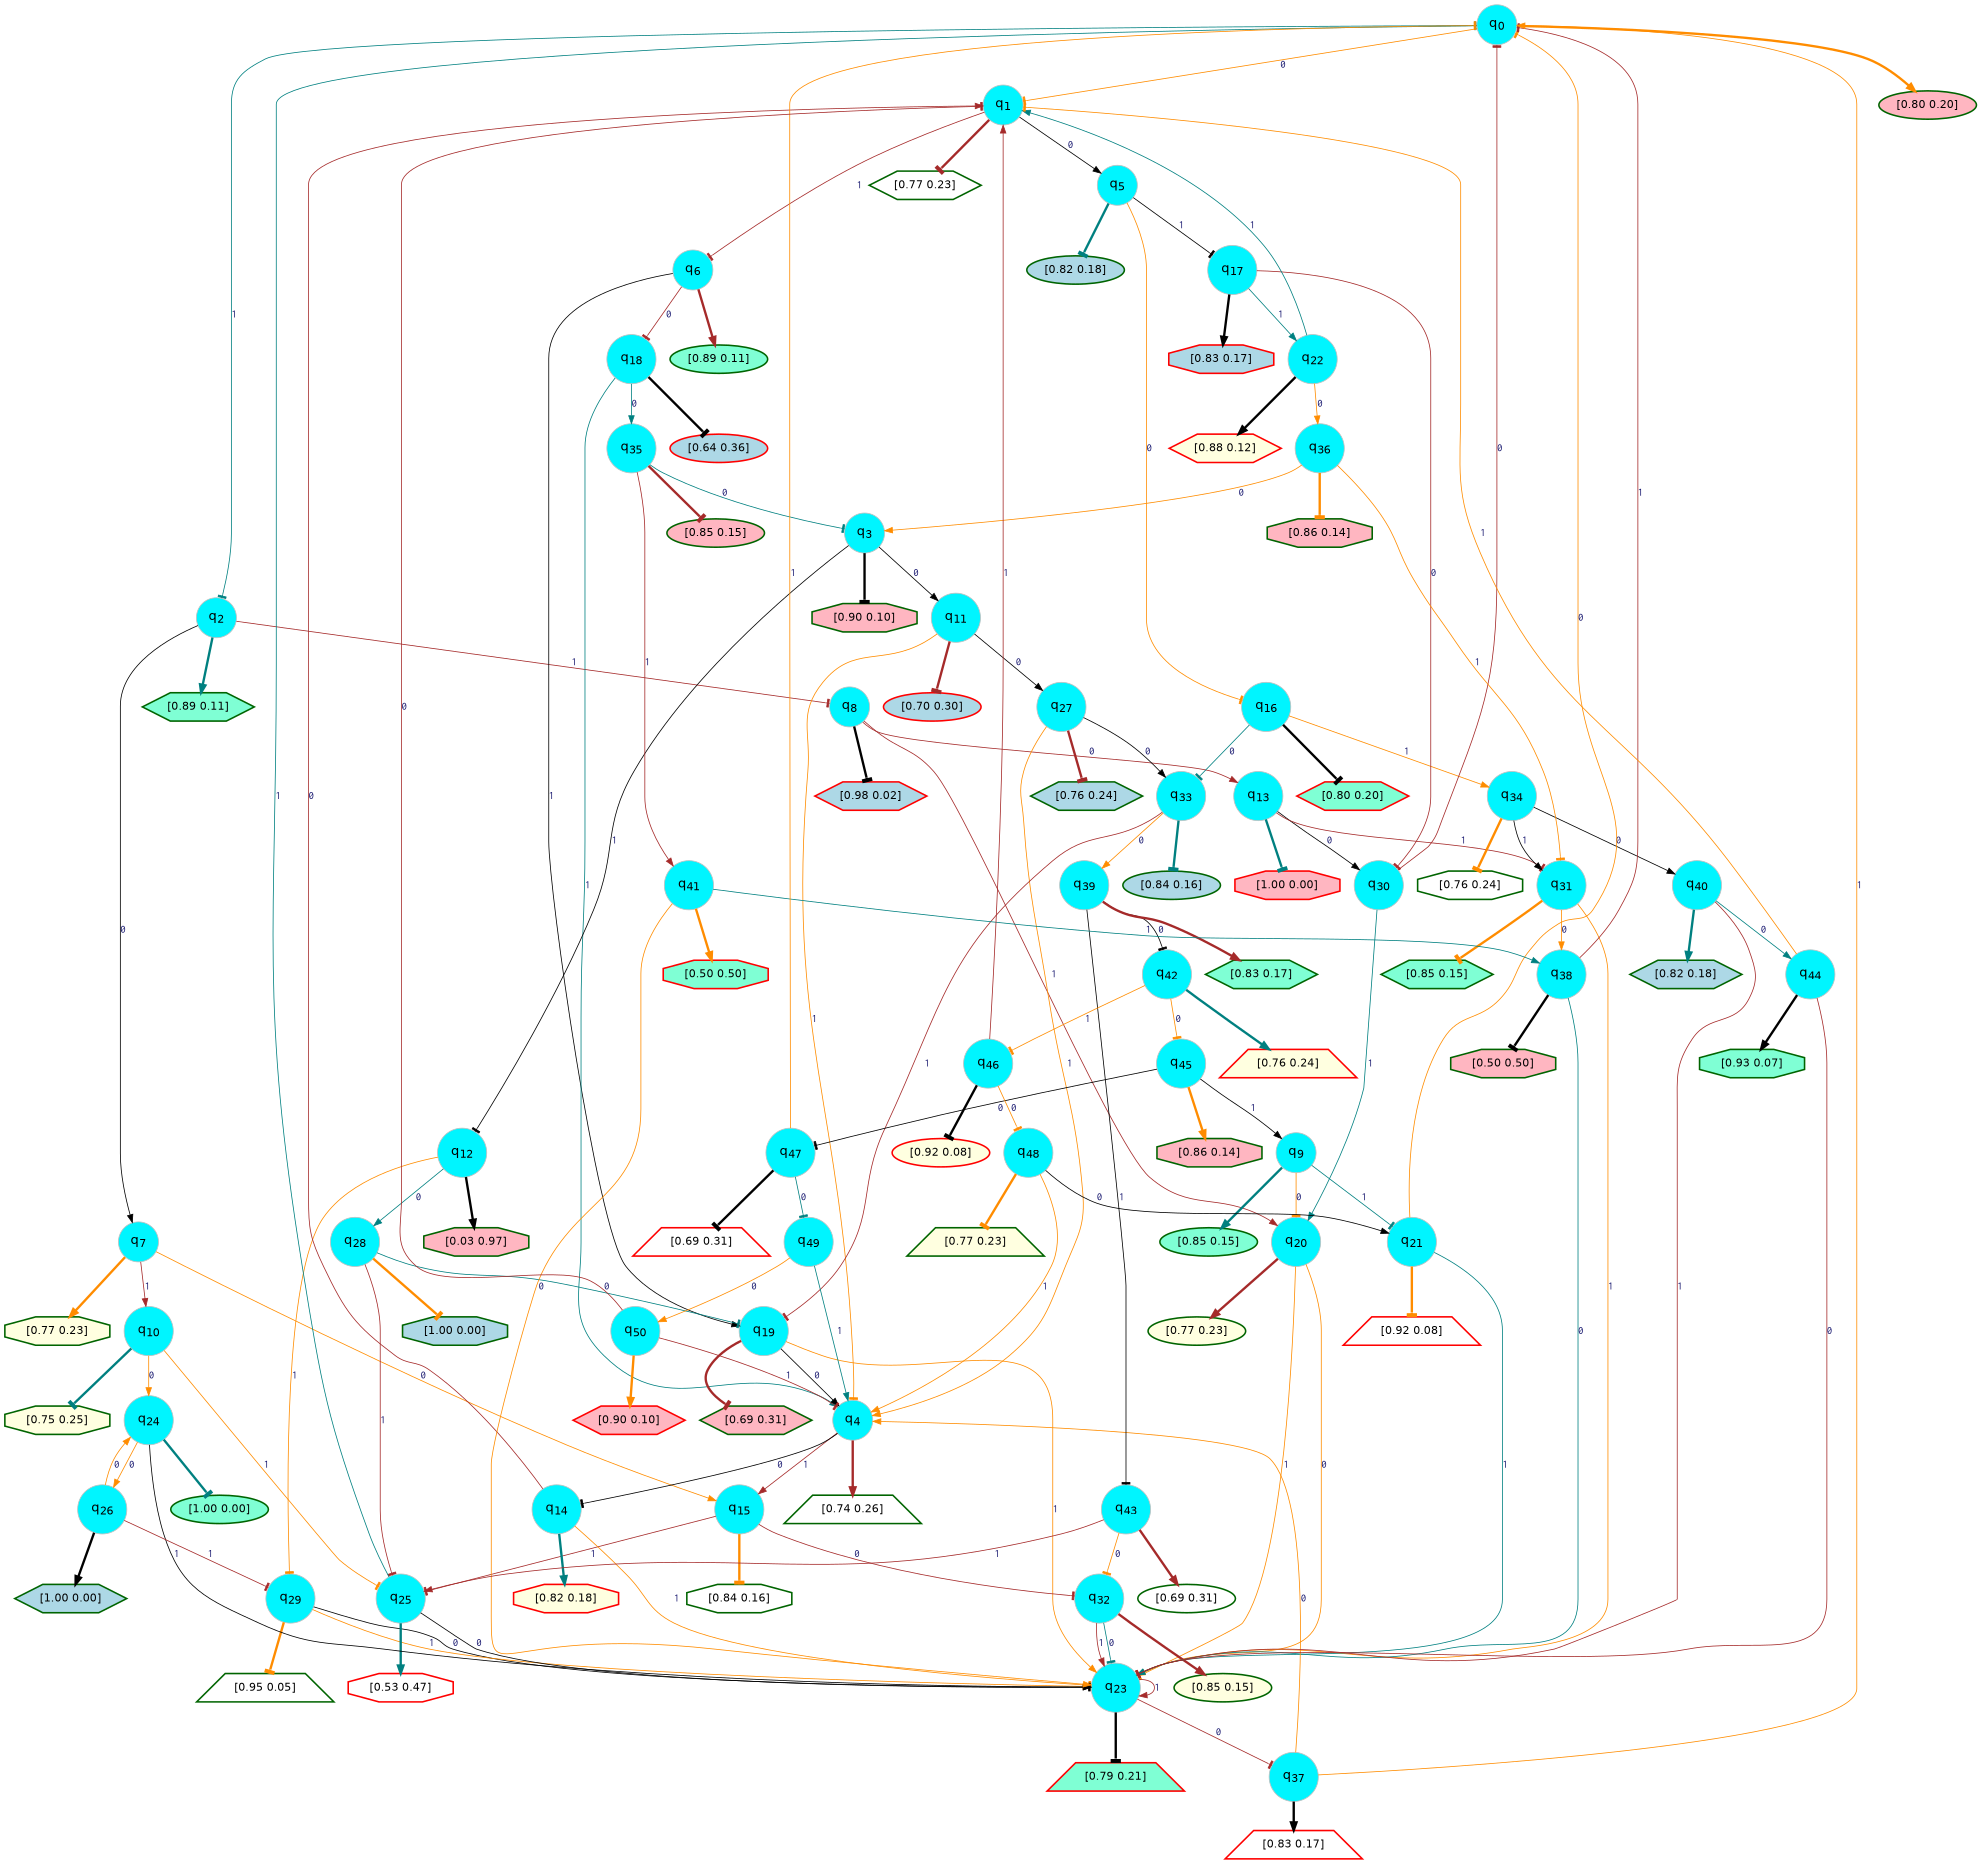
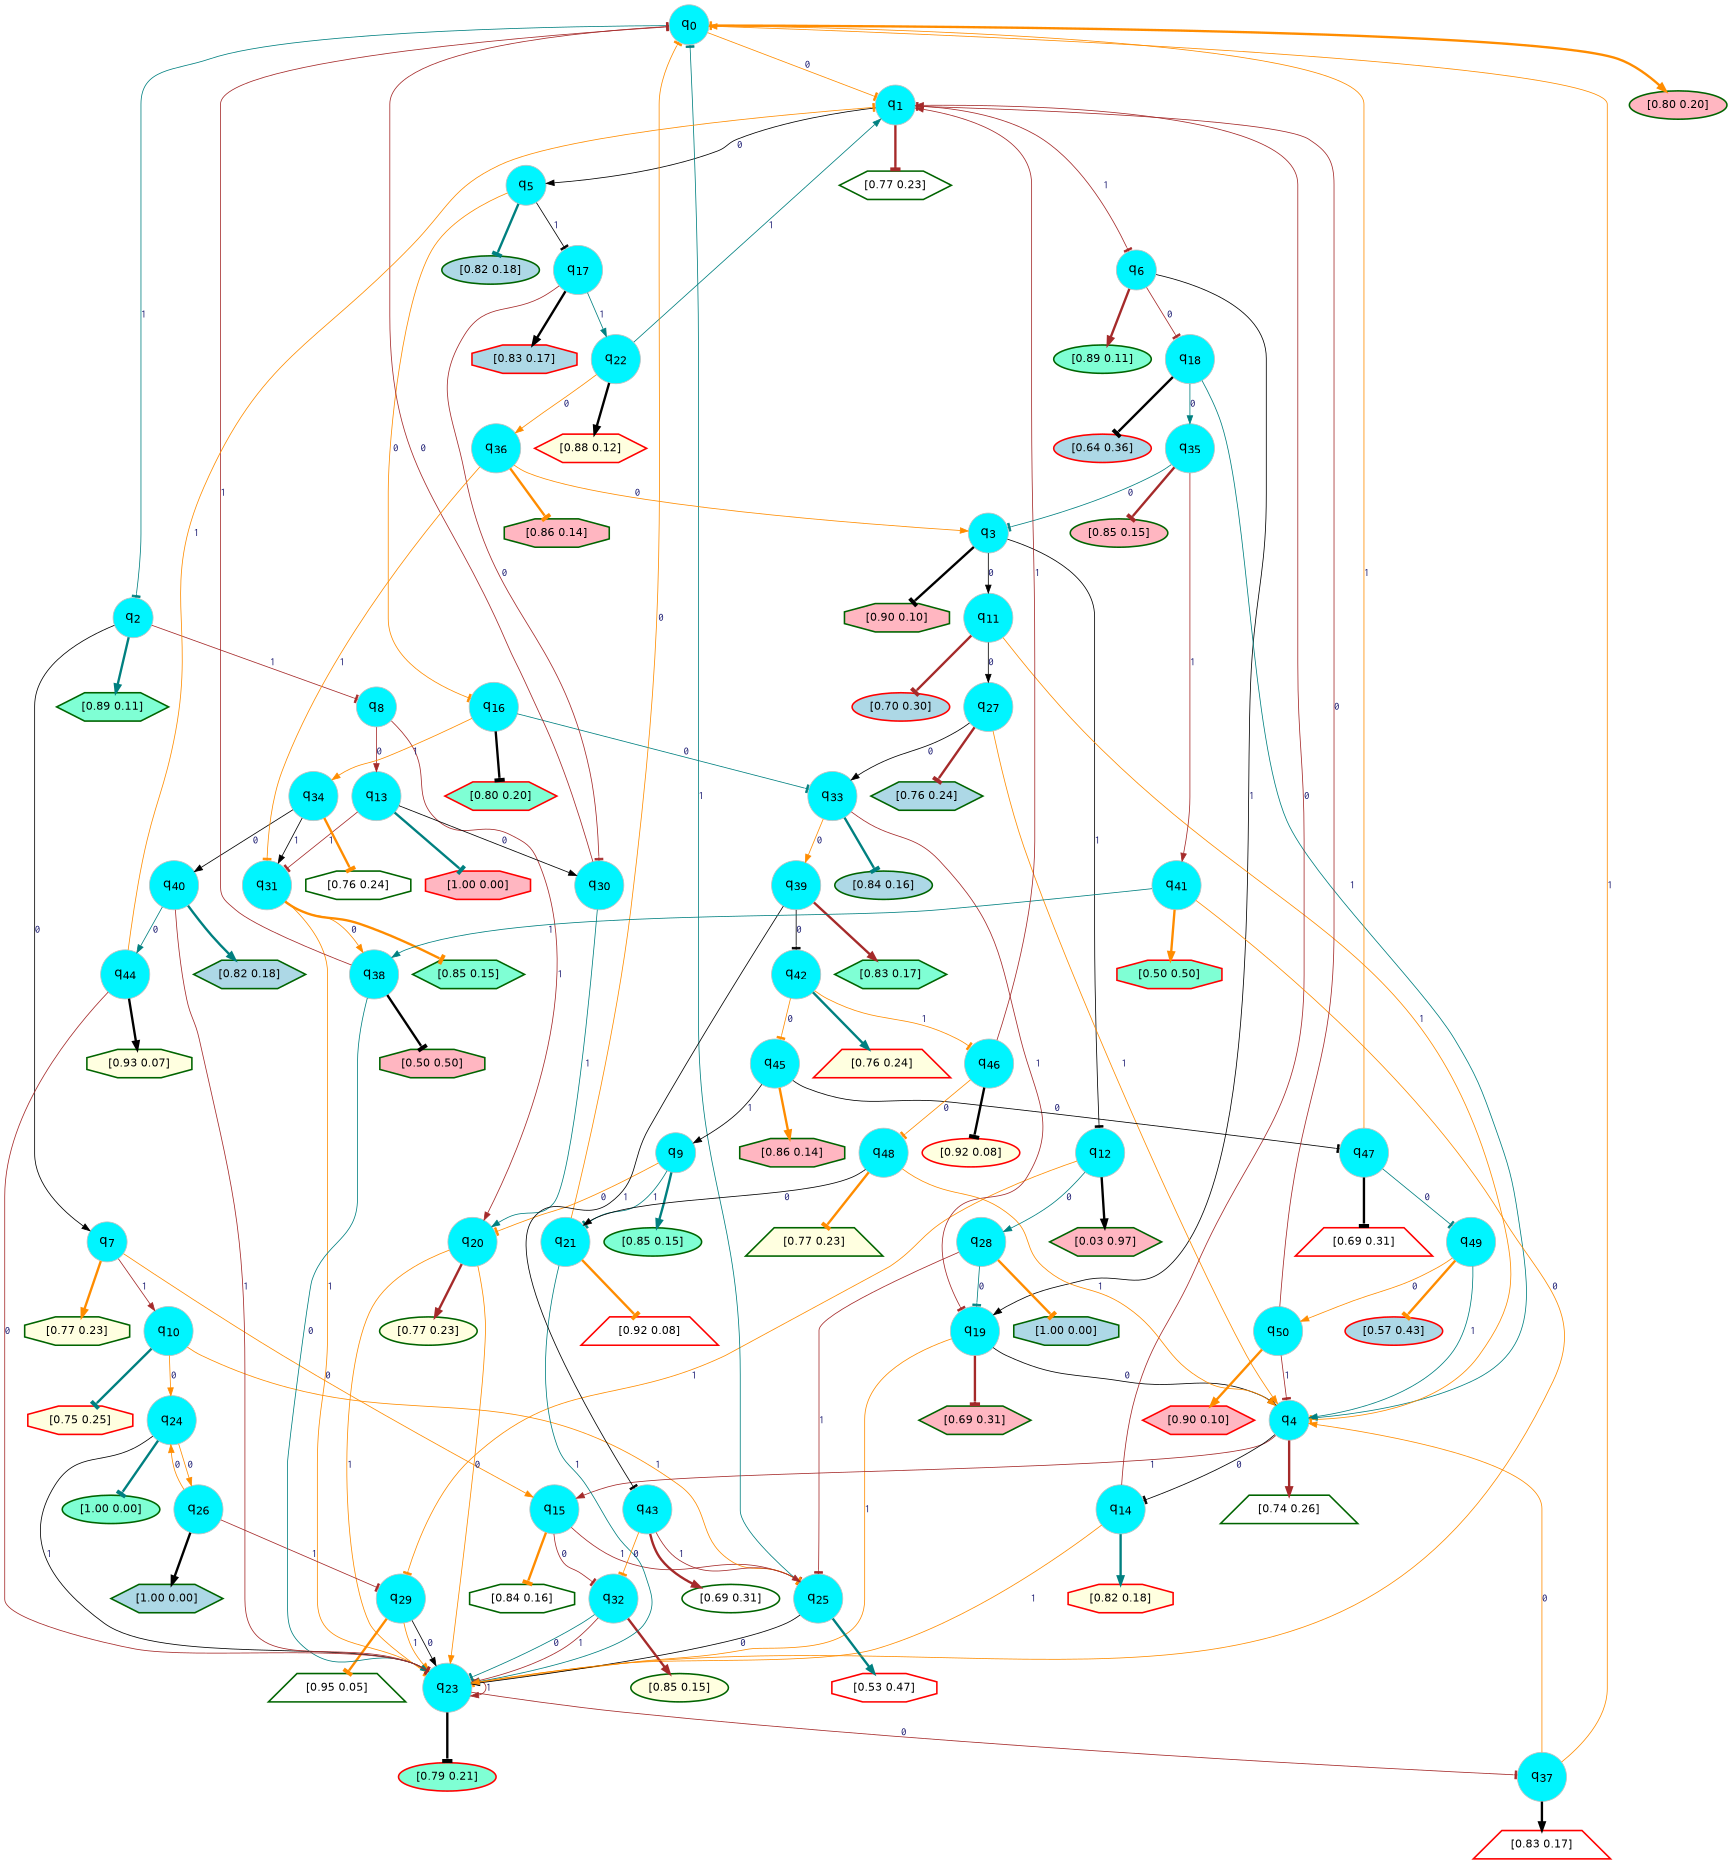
node "[0.98 0.02]": removed
node "[0.93 0.07]": fillcolor aquamarine -> lightyellow
node "[0.03 0.97]": shape octagon -> hexagon
node "[0.57 0.43]": added
node "[0.75 0.25]": color darkgreen -> red
node "[0.79 0.21]": shape trapezium -> ellipse
